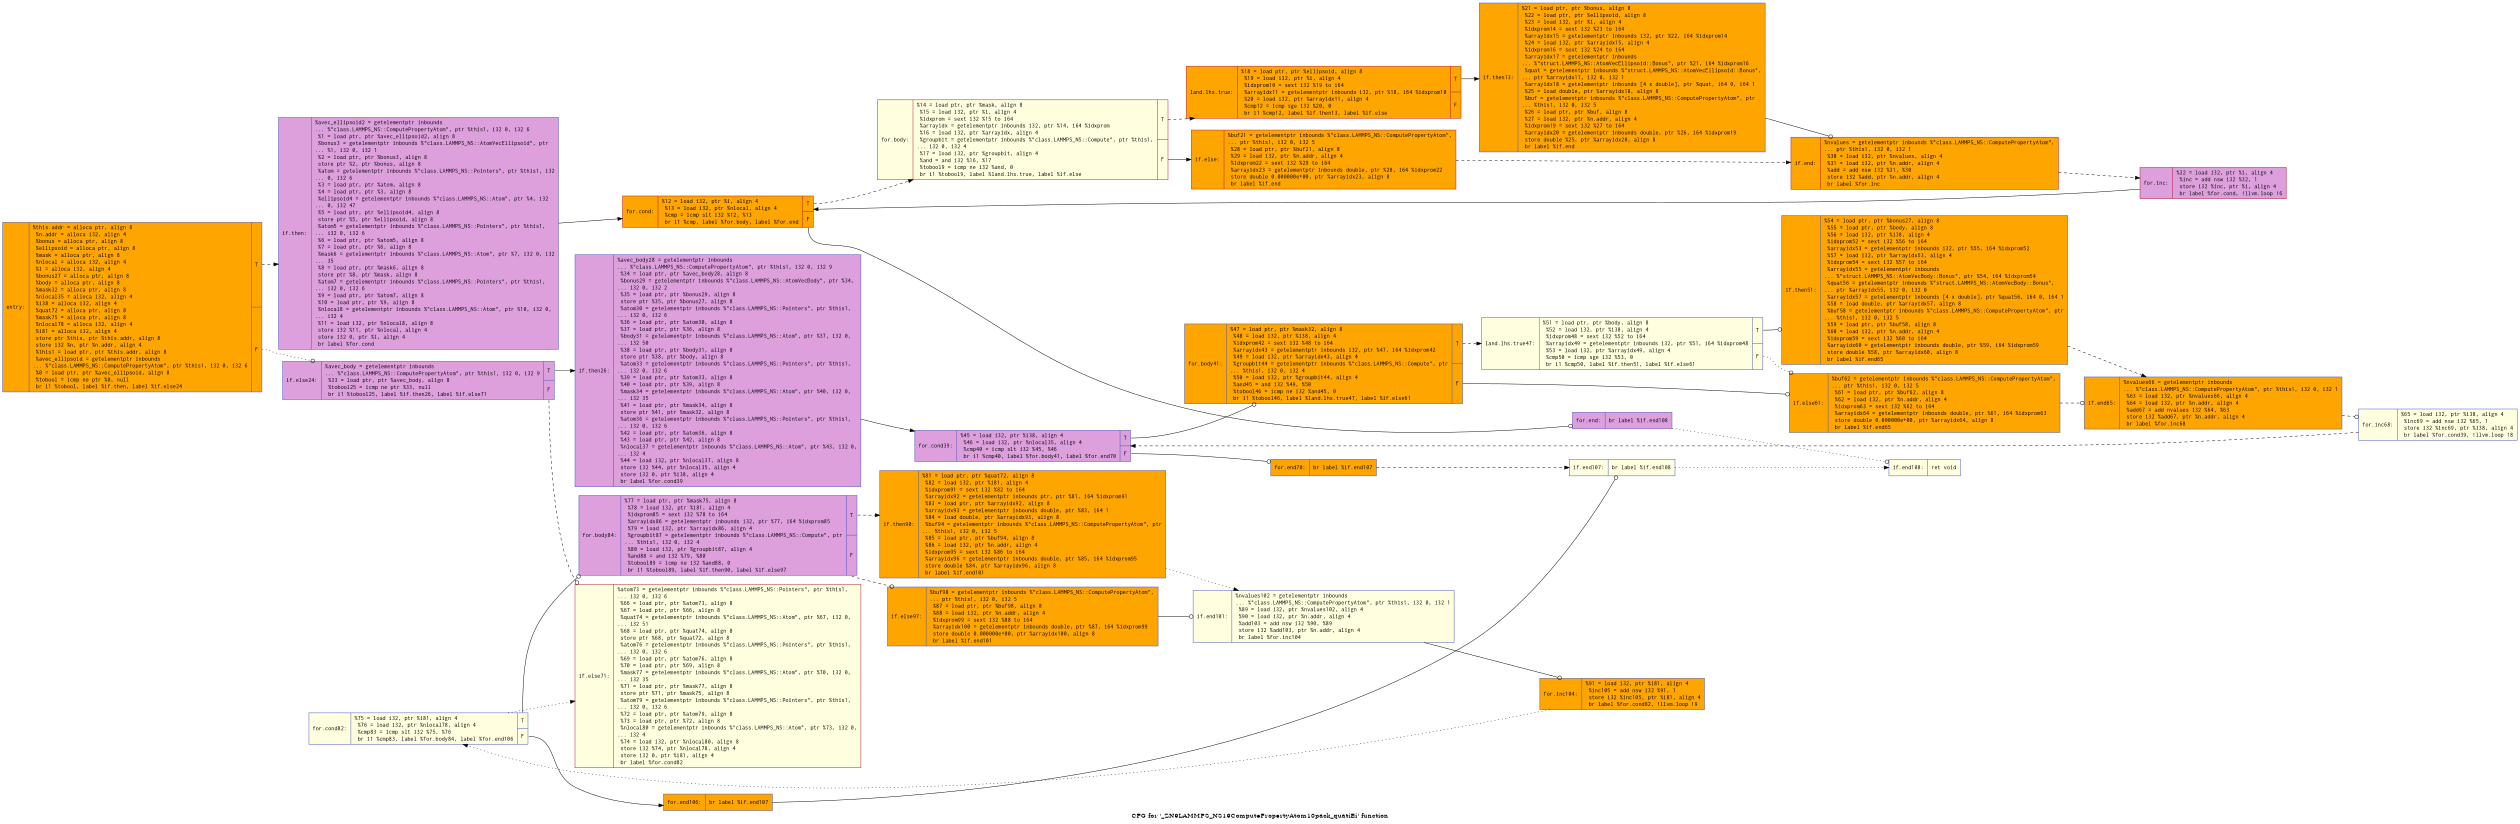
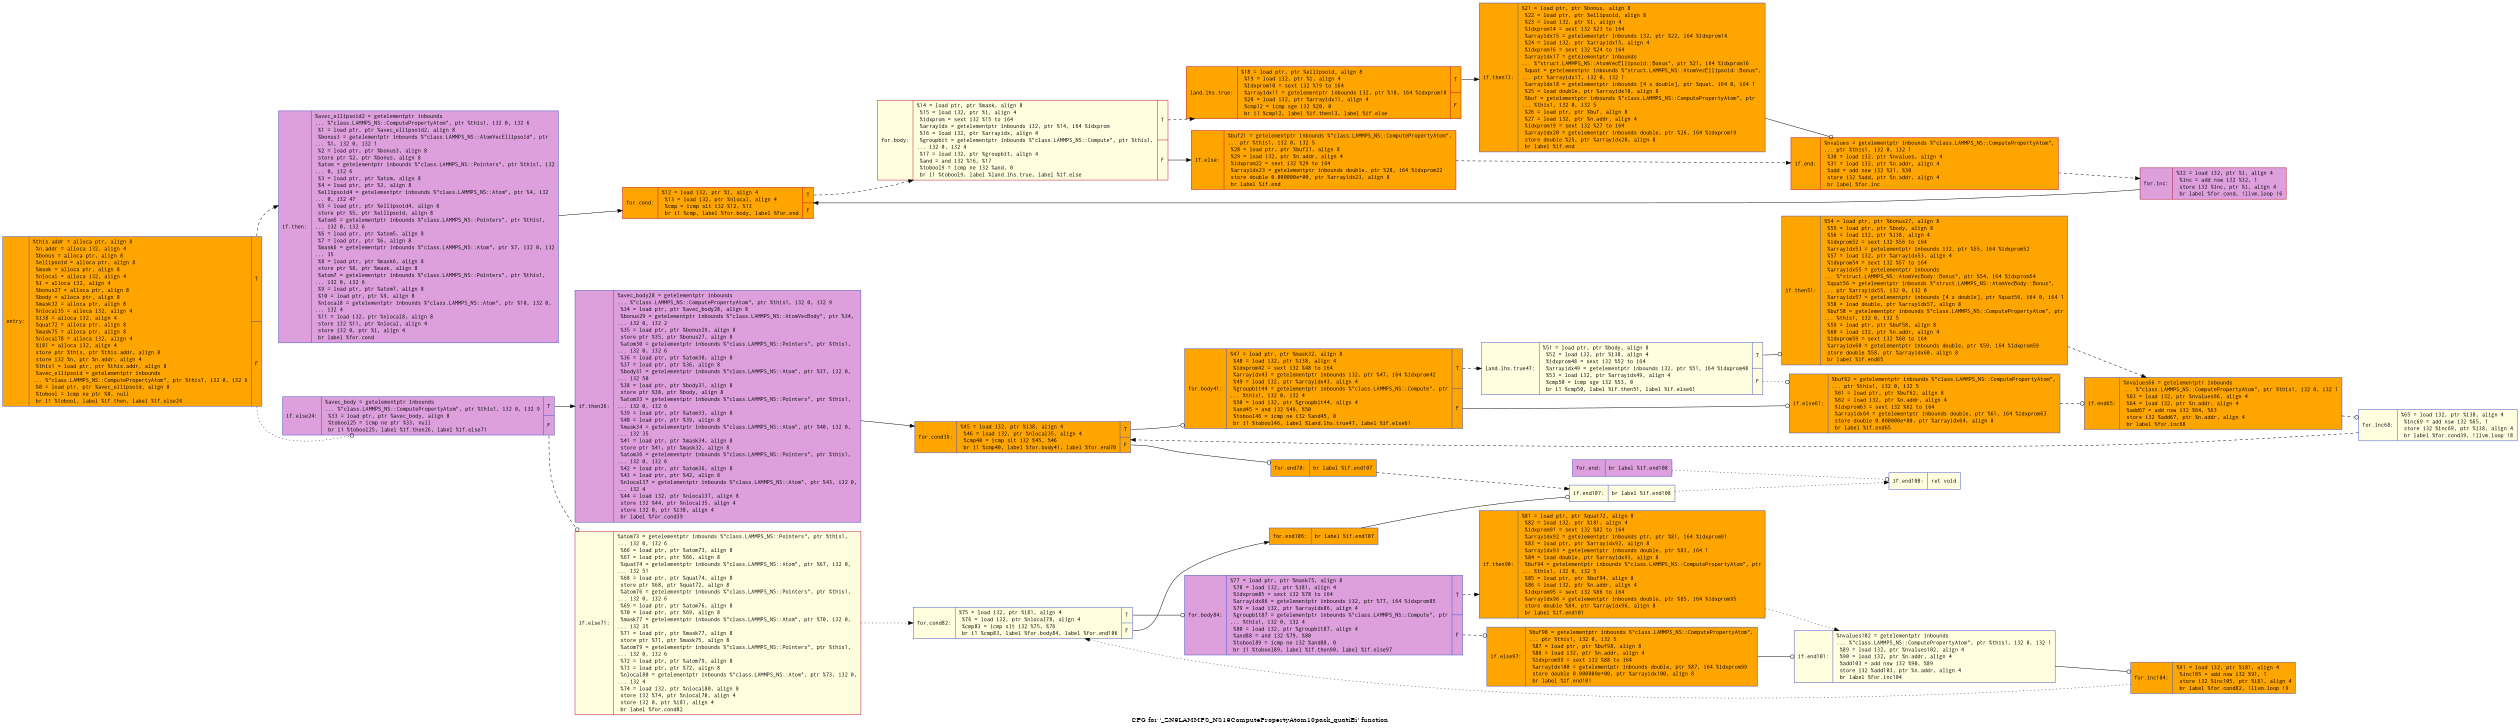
edge "for.cond:" -> "for.end:": removed
node "if.end65:": text "%add67 = add nvalues i32 %64, %63" -> "%add67 = add nsw i32 %64, %63"
node "for.cond39:": fillcolor plum -> orange
edge "for.cond82:" -> "if.else71:": reversed
